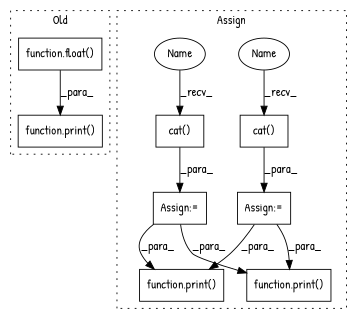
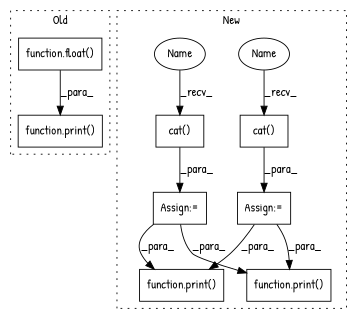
cluster "Assign": label "Assign" -> "New"
